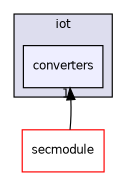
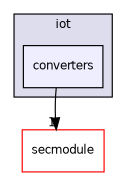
edge "secmodule" -> "converters": reversed
